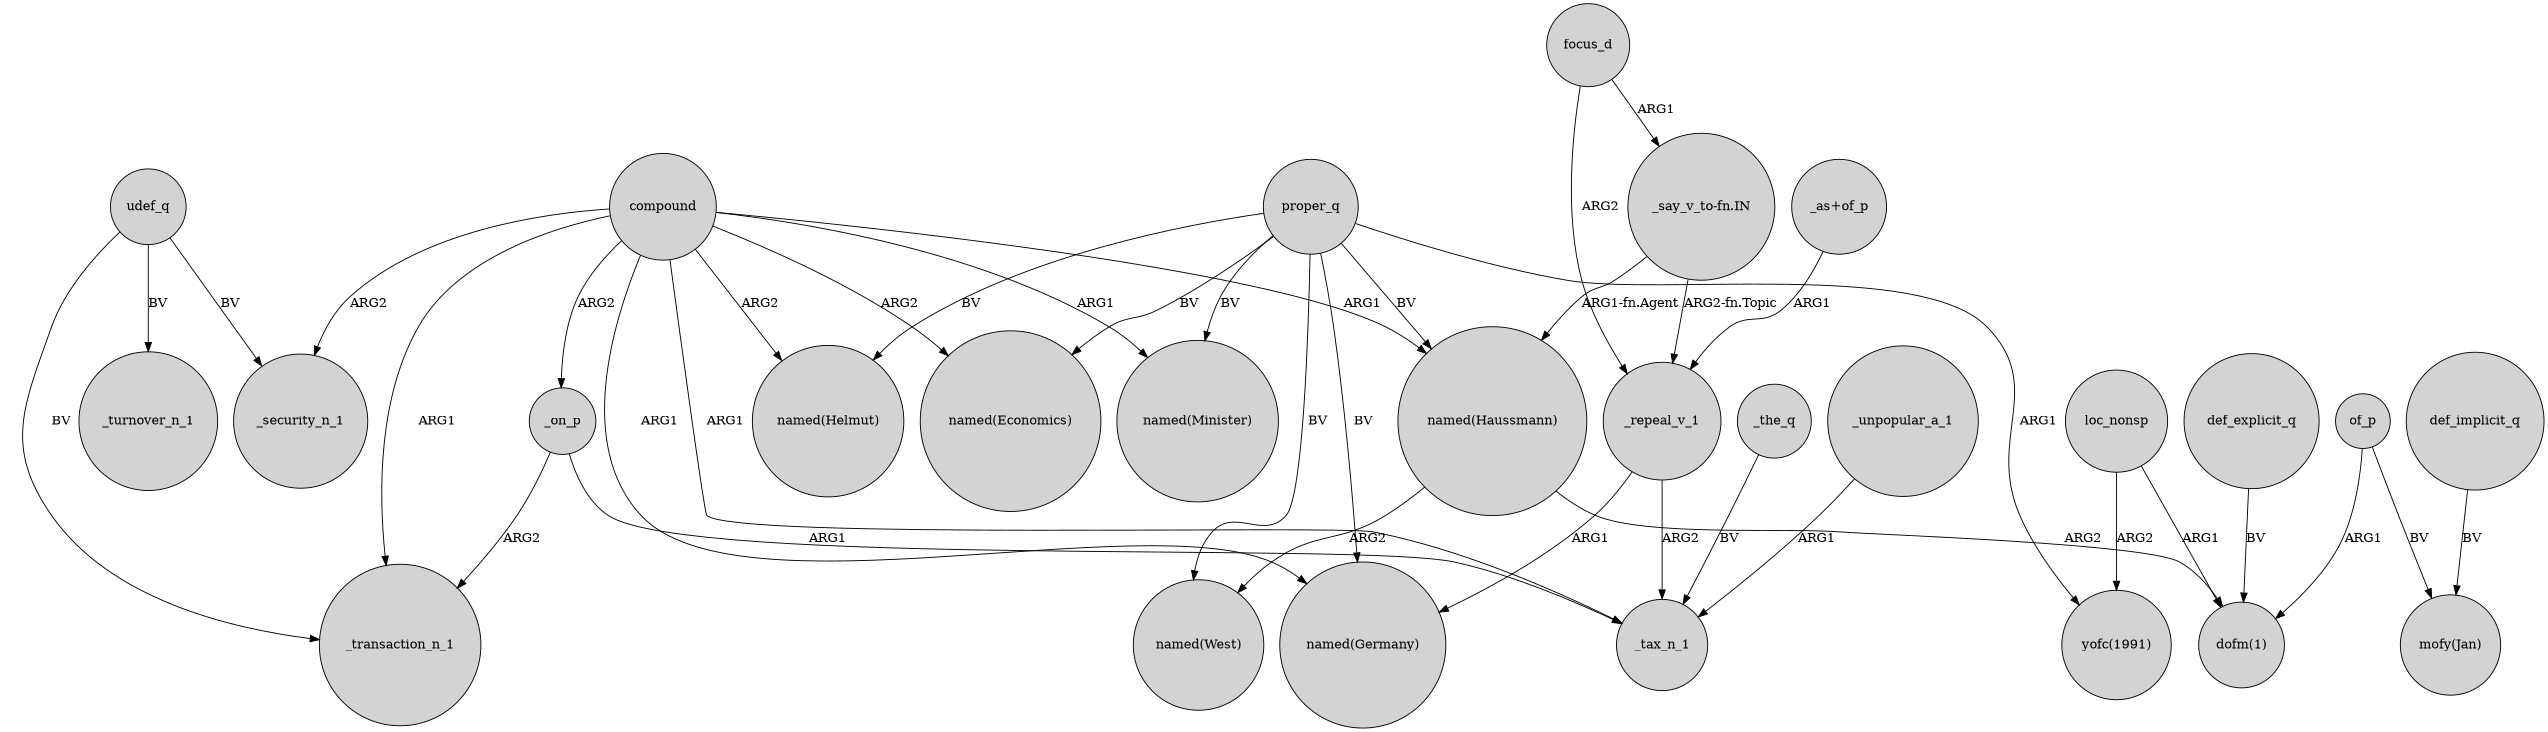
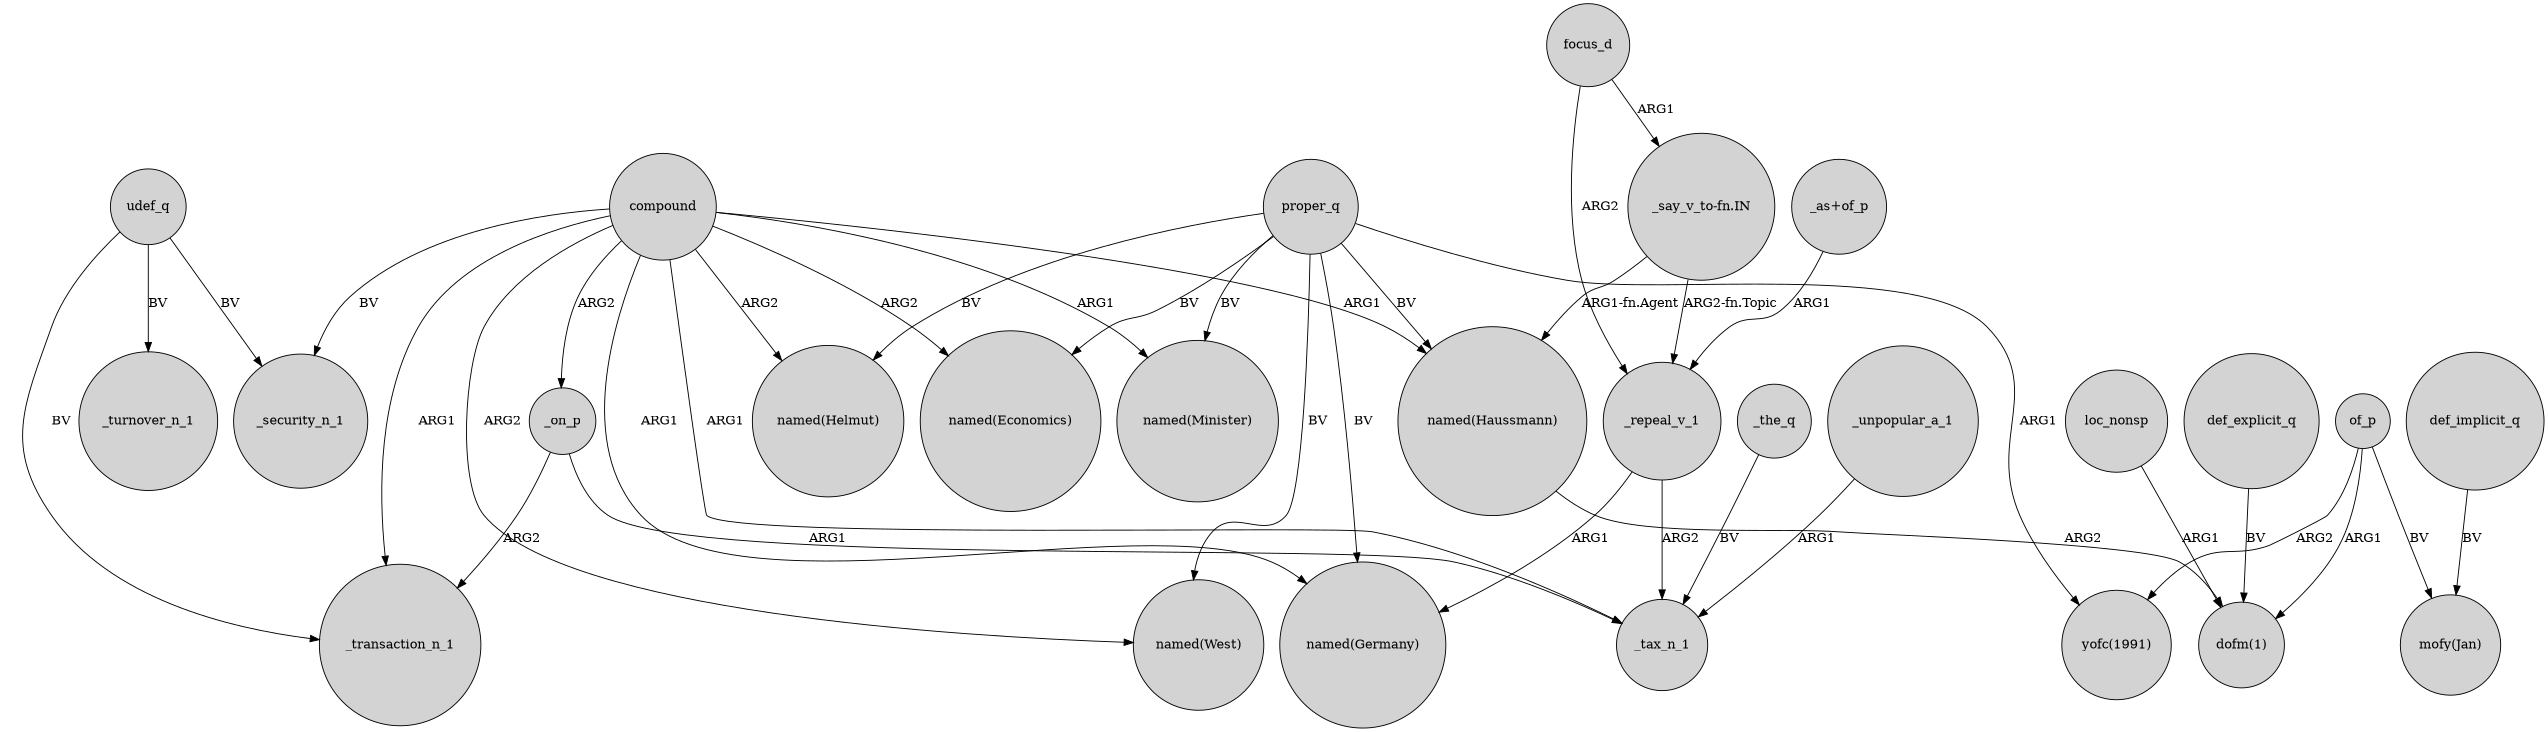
edge "compound" -> "_security_n_1": label "ARG2" -> "BV"
edge "loc_nonsp" -> "yofc(1991)": now "of_p" -> "yofc(1991)"
edge "named(Haussmann)" -> "named(West)": now "compound" -> "named(West)"
